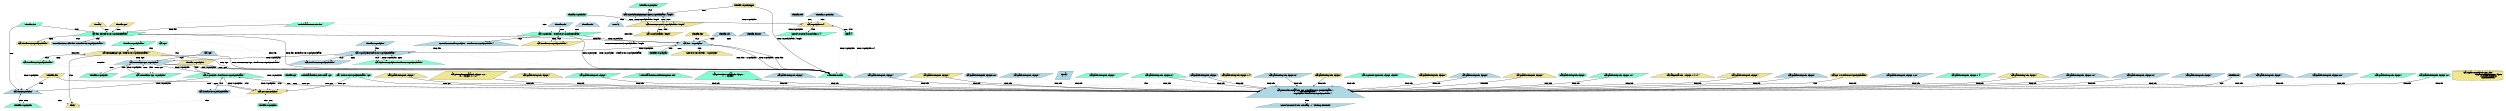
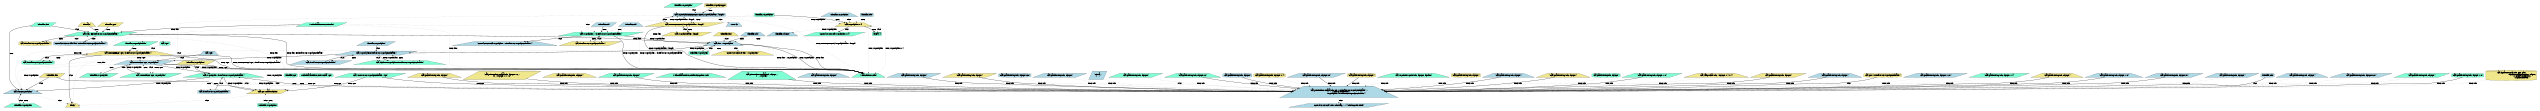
edge "(Identifier,rsvp_obj_ctype)" -> "(MethodReturn,RET)": now "(Call,EXTRACT_16BITS(rsvp_obj_header->length))" -> "(MethodReturn,RET)"
node "(Call,(const struct rsvp_object_header *)tptr)": shape cylinder -> parallelogram
node "(Call,tptr+=rsvp_obj_len)": label "(Call,tptr+=rsvp_obj_len)" -> "(Call,tptr+=addr_obj_len)"
